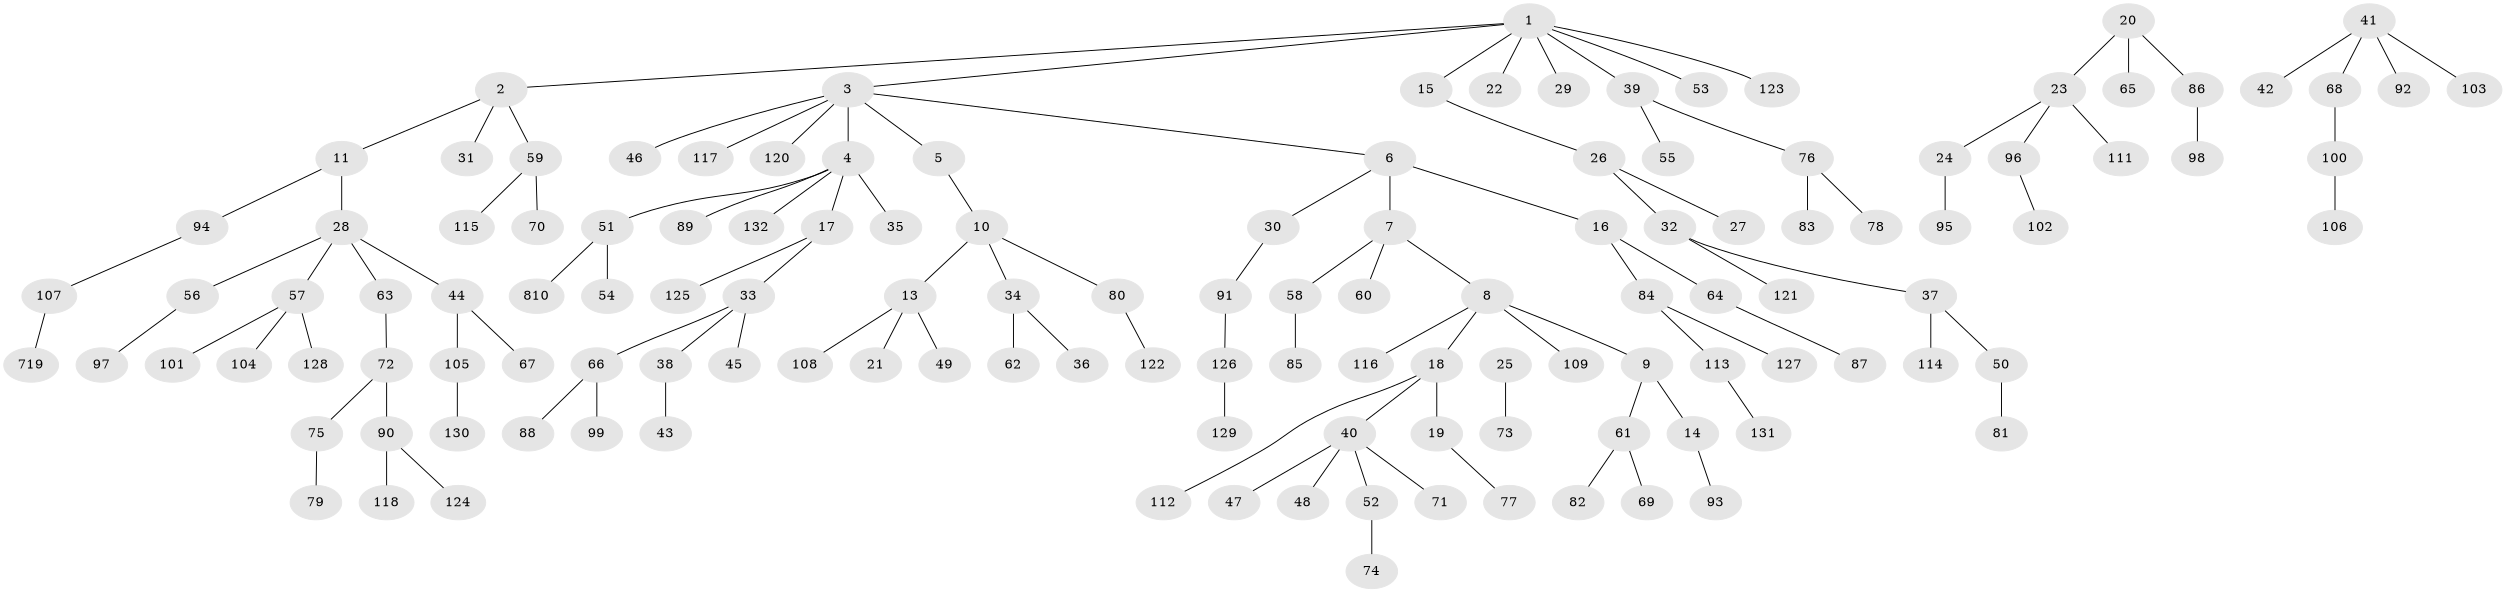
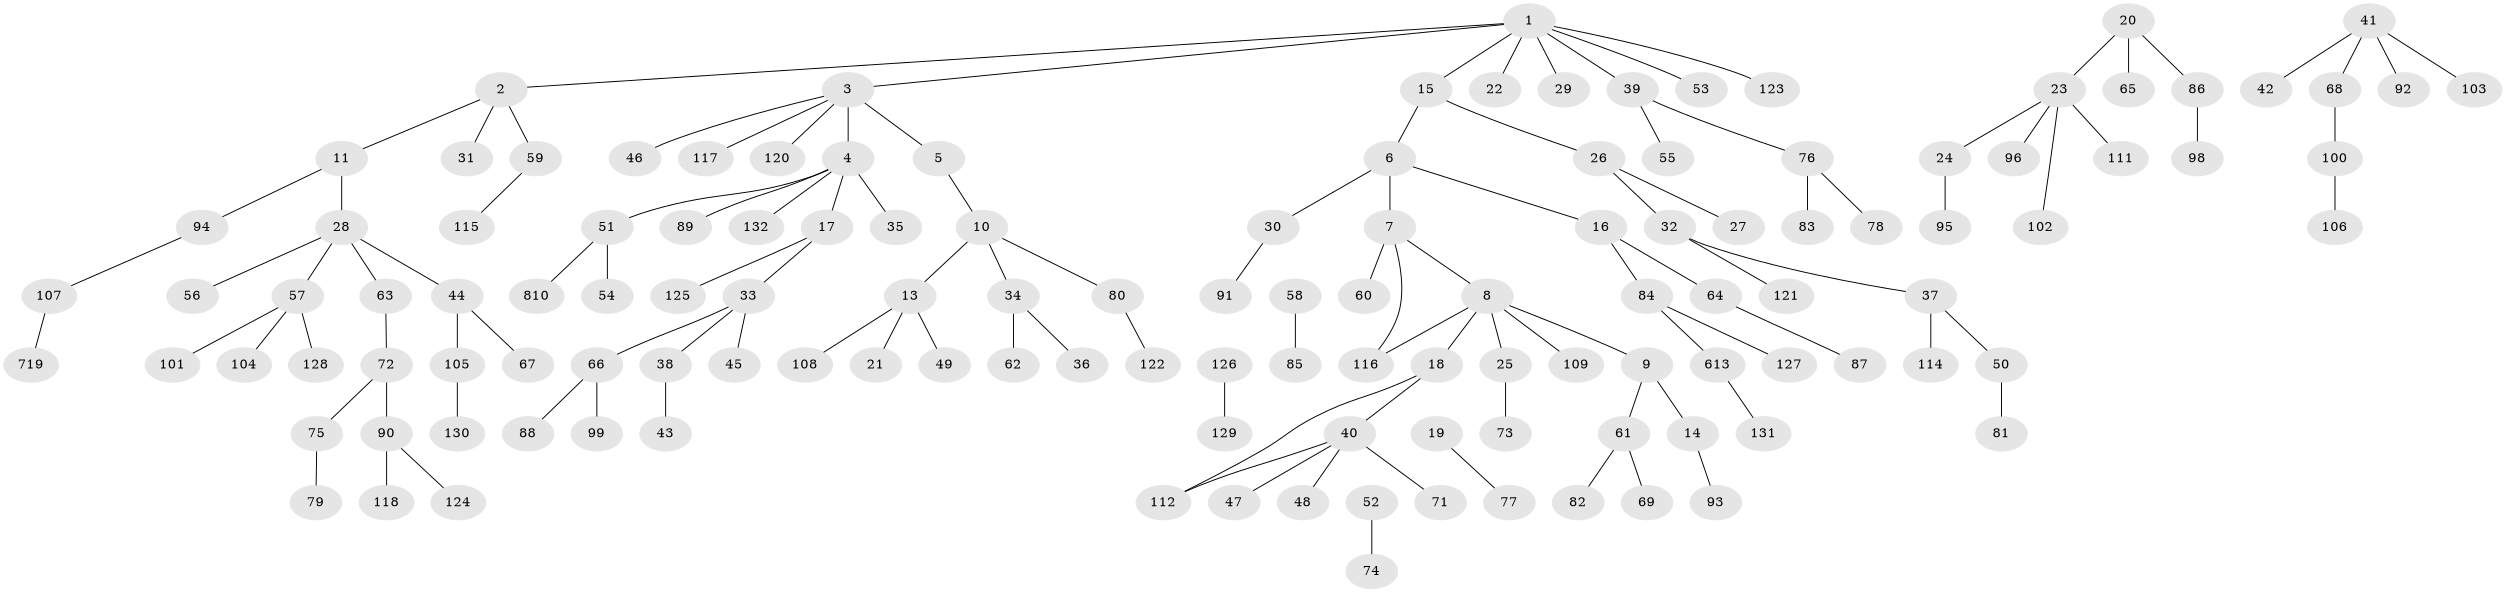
edge "3" -- "6": now "15" -- "6"
edge "96" -- "102": now "23" -- "102"
node "70": removed
edge "7" -- "58": now "7" -- "116"
edge "91" -- "126": removed
edge "8" -- "25": added
node "97": removed
node "113": label "113" -> "613"
edge "18" -- "19": removed
edge "40" -- "52": now "40" -- "112"
